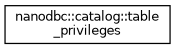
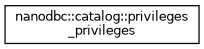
node "nanodbc::catalog::table _privileges": label "nanodbc::catalog::table _privileges" -> "nanodbc::catalog::privileges _privileges"
